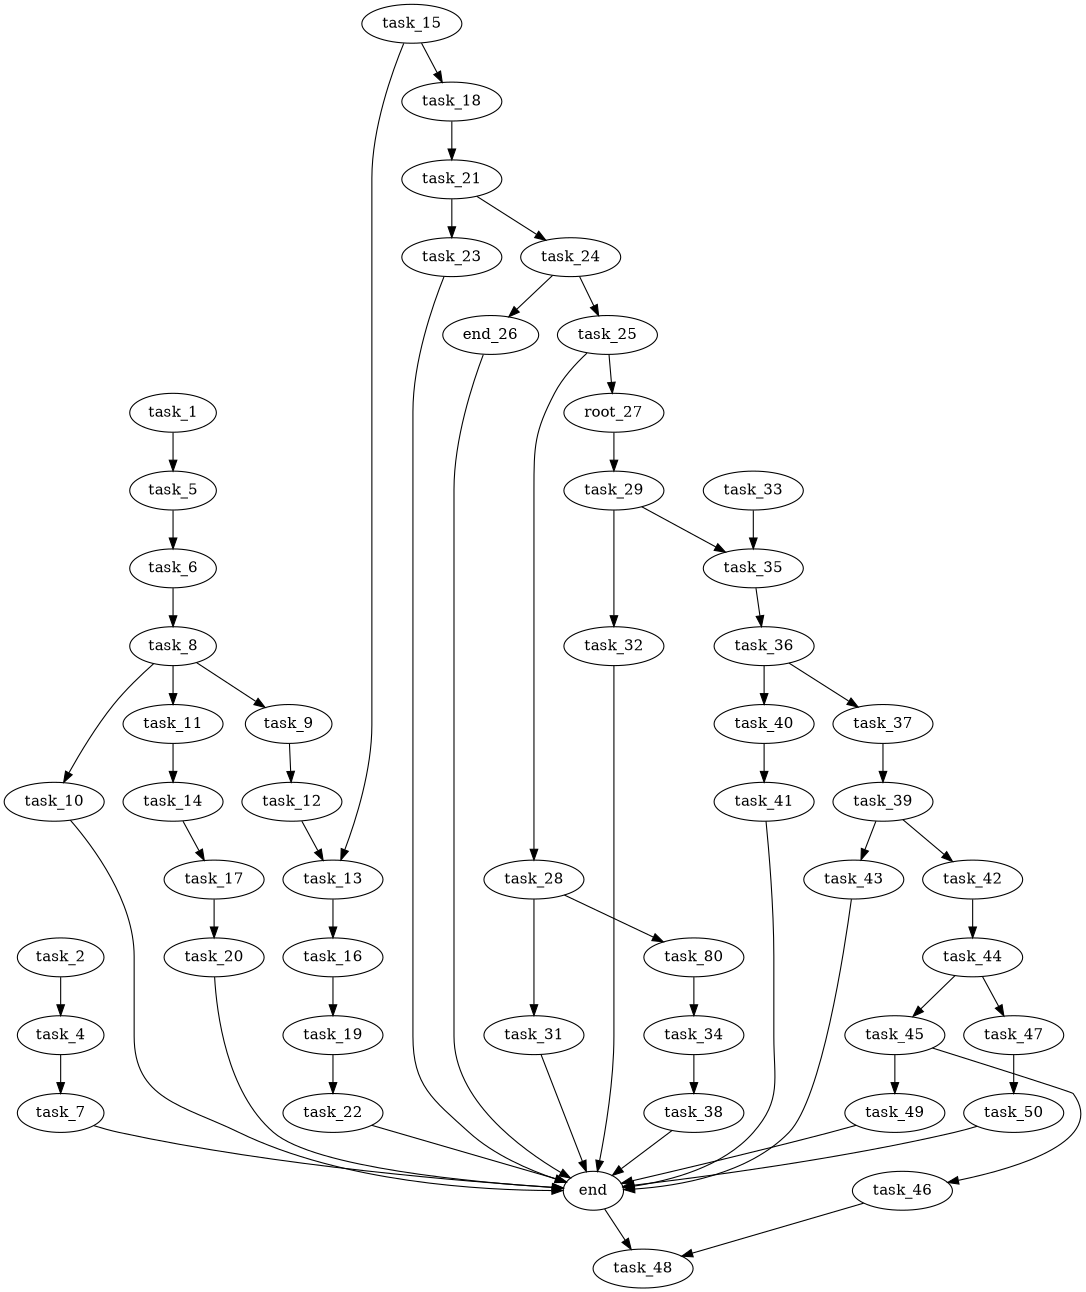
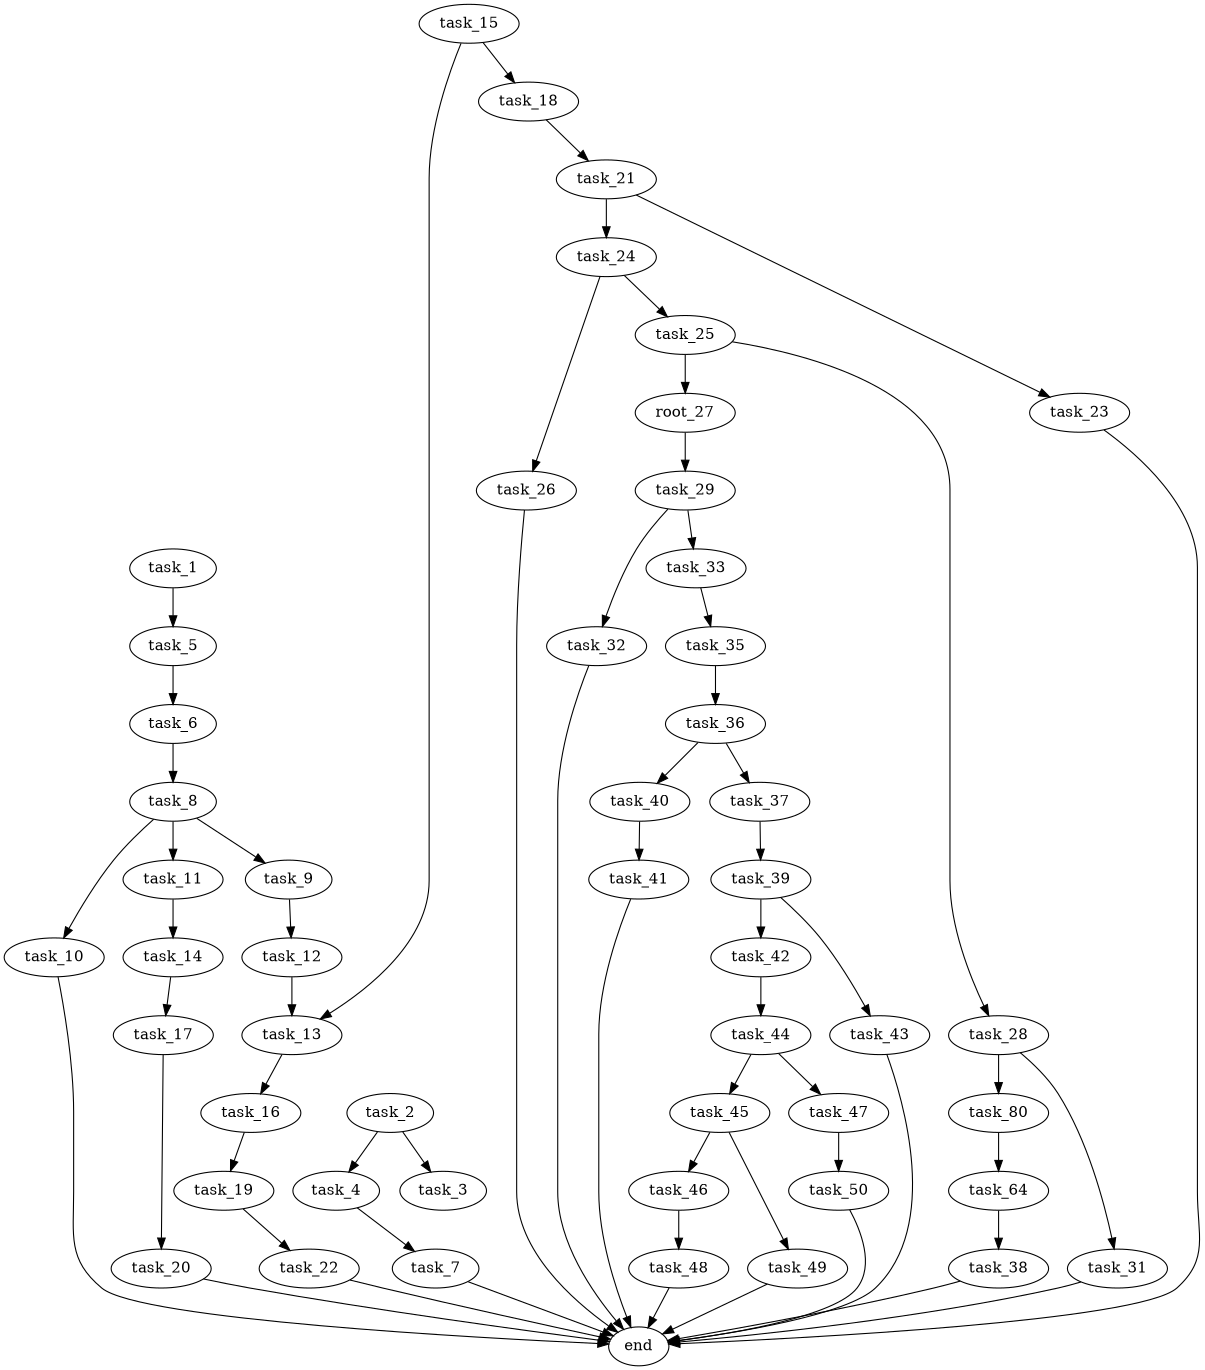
node "end_26": label "end_26" -> "task_26"
edge "task_29" -> "task_35": now "task_29" -> "task_33"
node "task_34": label "task_34" -> "task_64"
node "task_3": added
edge "end" -> "task_48": reversed
